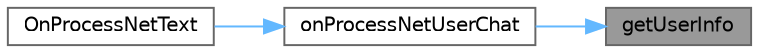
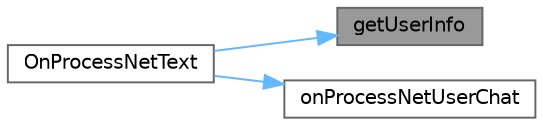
edge "onProcessNetUserChat" -> "getUserInfo": now "OnProcessNetText" -> "getUserInfo"
